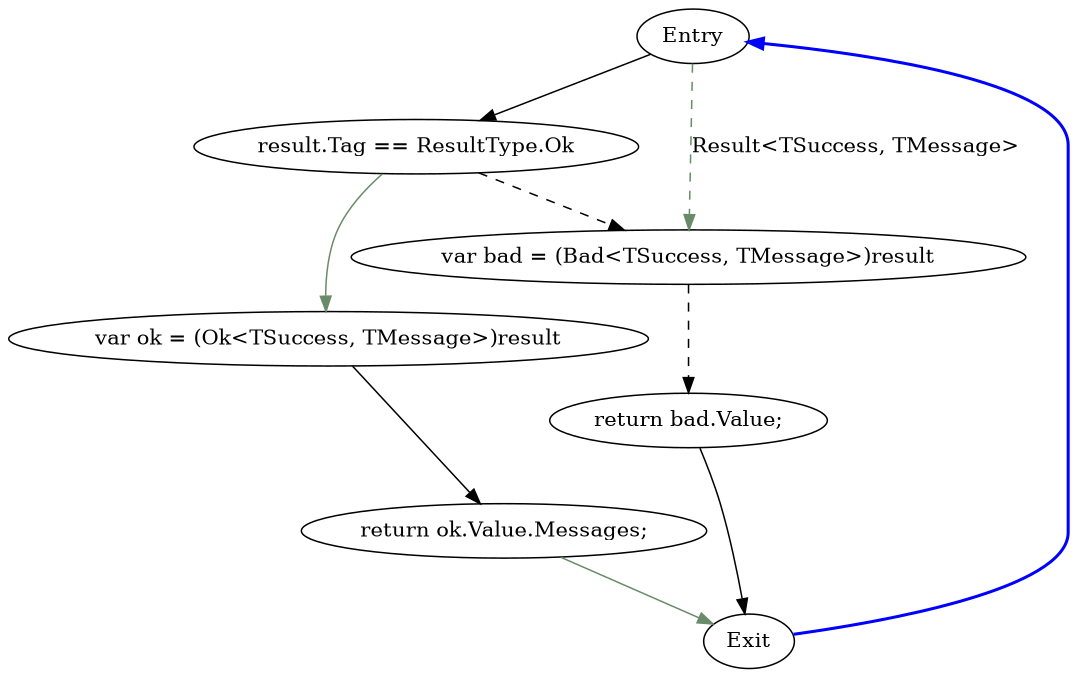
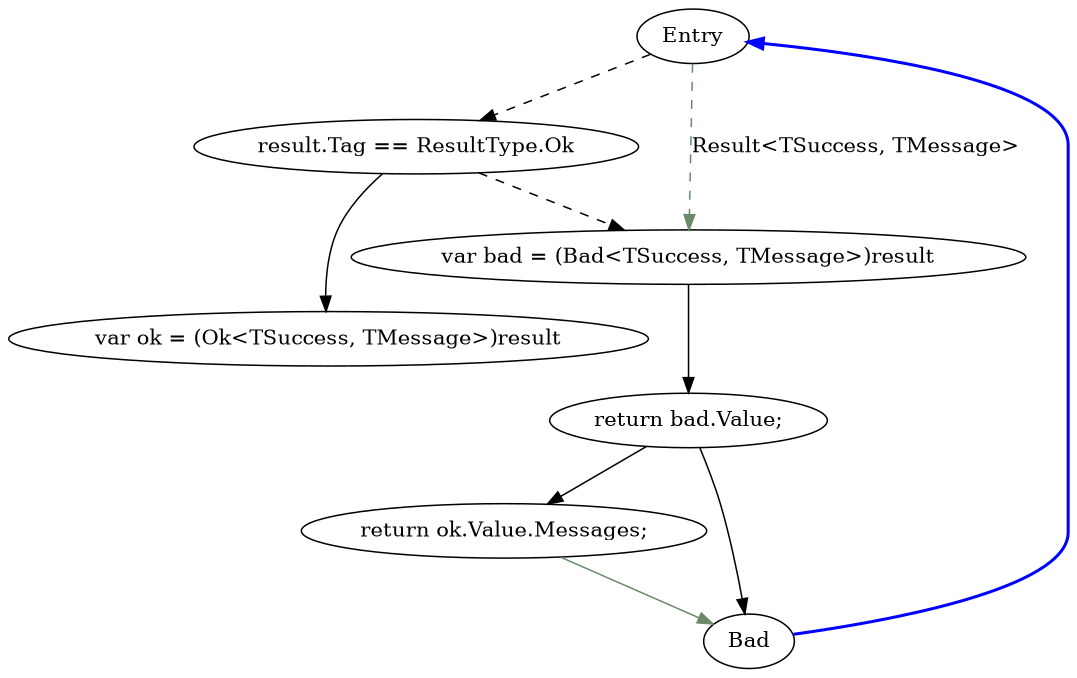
edge "Entry" -> "result.Tag == ResultType.Ok": style solid -> dashed
edge "result.Tag == ResultType.Ok" -> "var ok = (Ok<TSuccess, TMessage>)result": color darkseagreen4 -> black
edge "var bad = (Bad<TSuccess, TMessage>)result" -> "return bad.Value;": style dashed -> solid
edge "var ok = (Ok<TSuccess, TMessage>)result" -> "return ok.Value.Messages;": now "return bad.Value;" -> "return ok.Value.Messages;"
node "Exit": label "Exit" -> "Bad"
